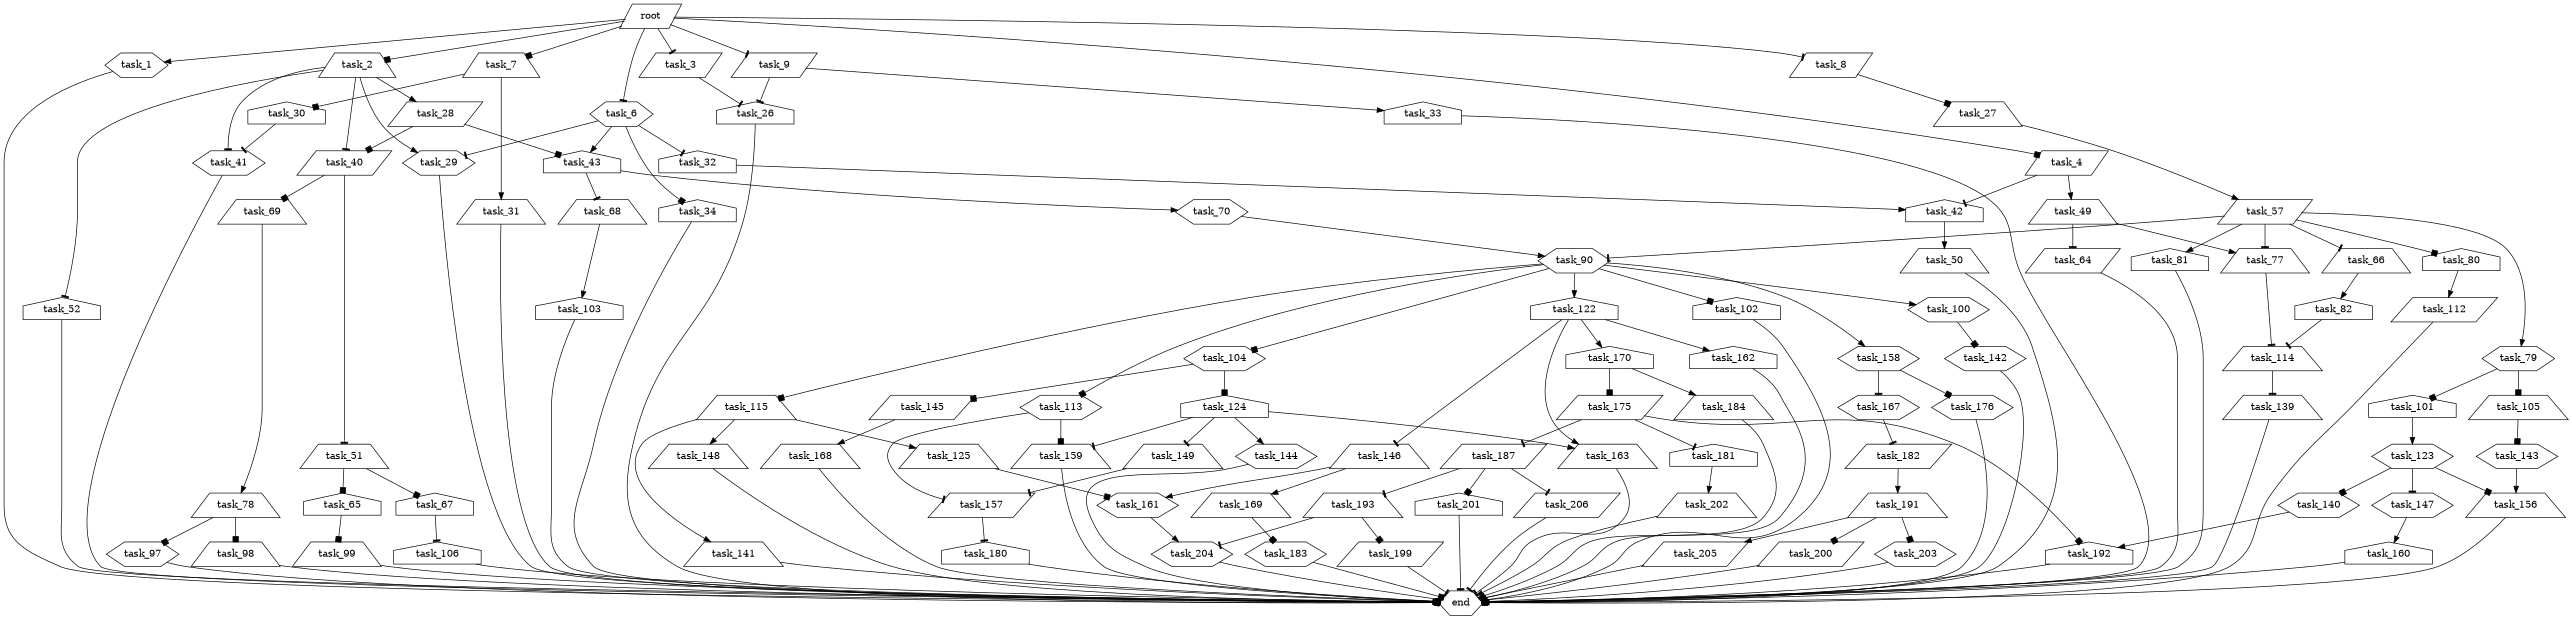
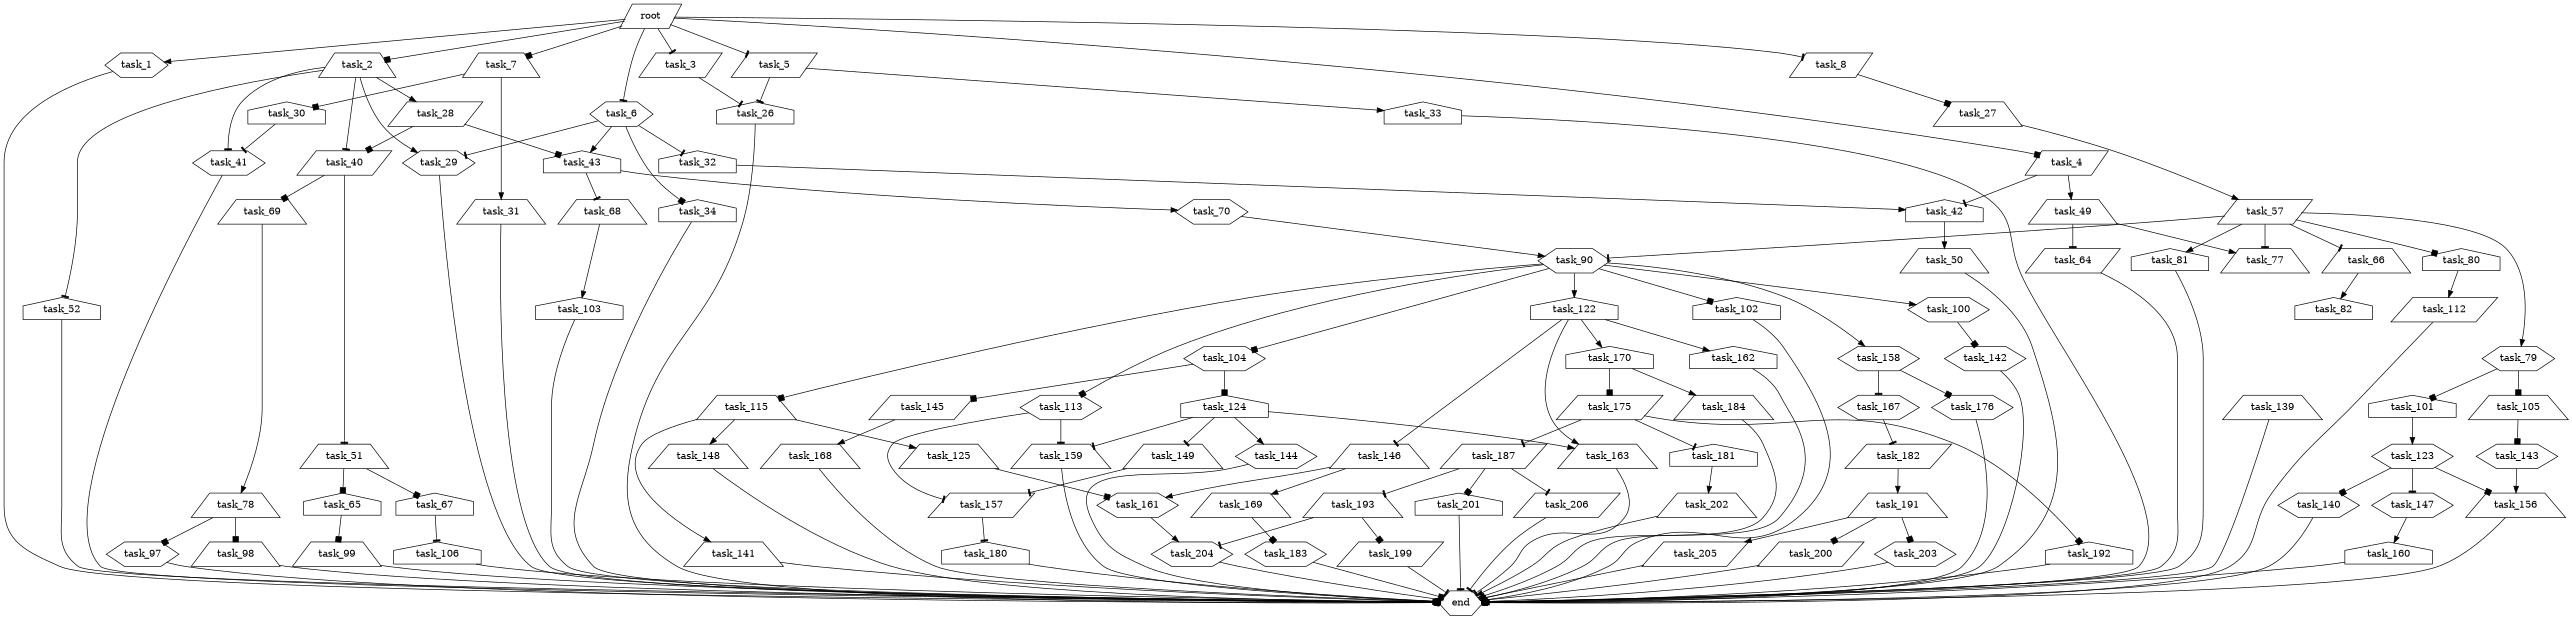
node "task_9": label "task_9" -> "task_5"
node "task_114": removed
edge "task_113" -> "task_159": arrowhead box -> tee
edge "task_140" -> "task_192": now "task_140" -> "end"
